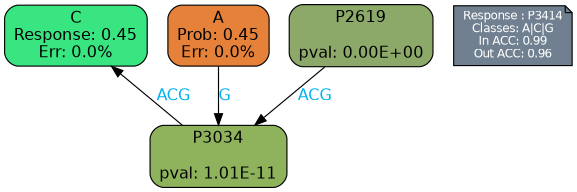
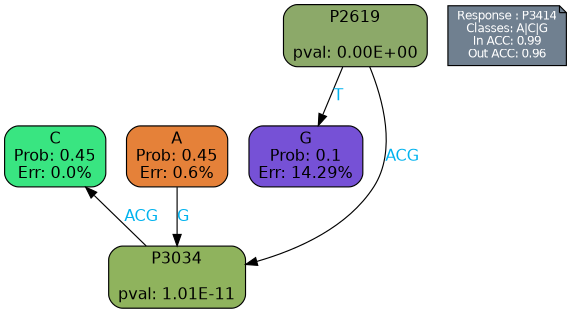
node "C Response: 0.45 Err: 0.0%": label "C Response: 0.45 Err: 0.0%" -> "C Prob: 0.45 Err: 0.0%"
node "A Prob: 0.45 Err: 0.0%": label "A Prob: 0.45 Err: 0.0%" -> "A Prob: 0.45 Err: 0.6%"
node "G Prob: 0.1 Err: 14.29%": added
